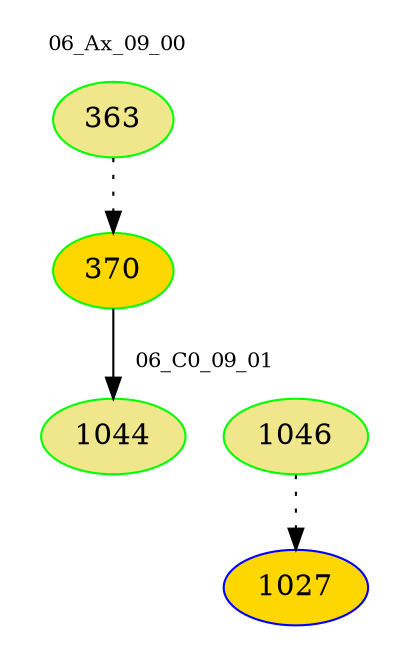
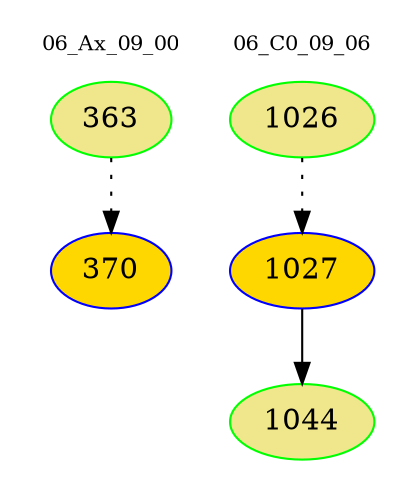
node "370": color green -> blue
edge "370" -> "1044": now "1027" -> "1044"
cluster "06_C0_09_01": label "06_C0_09_01" -> "06_C0_09_06"
node "1046": label "1046" -> "1026"
